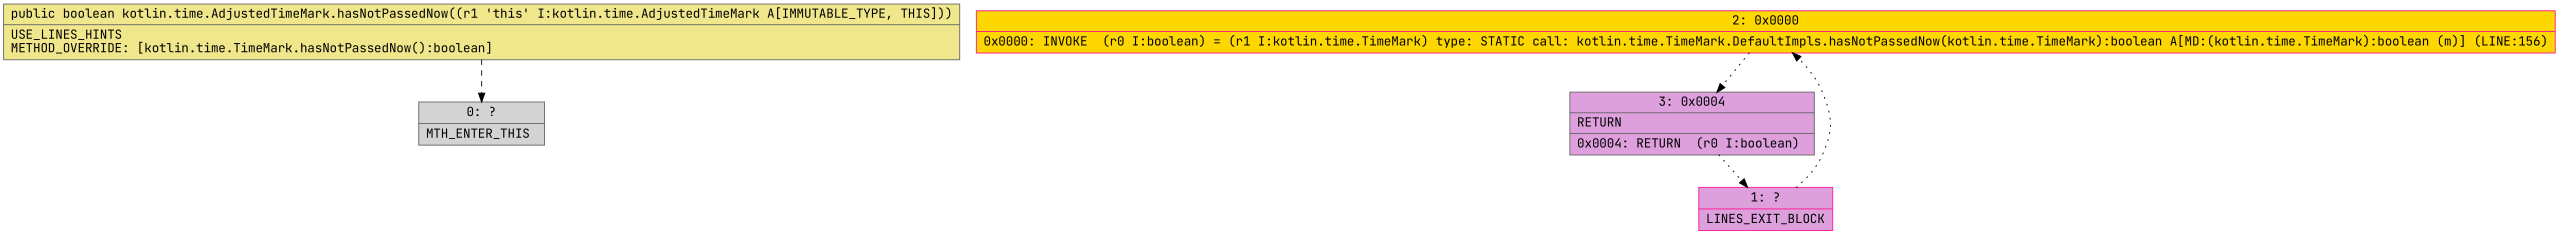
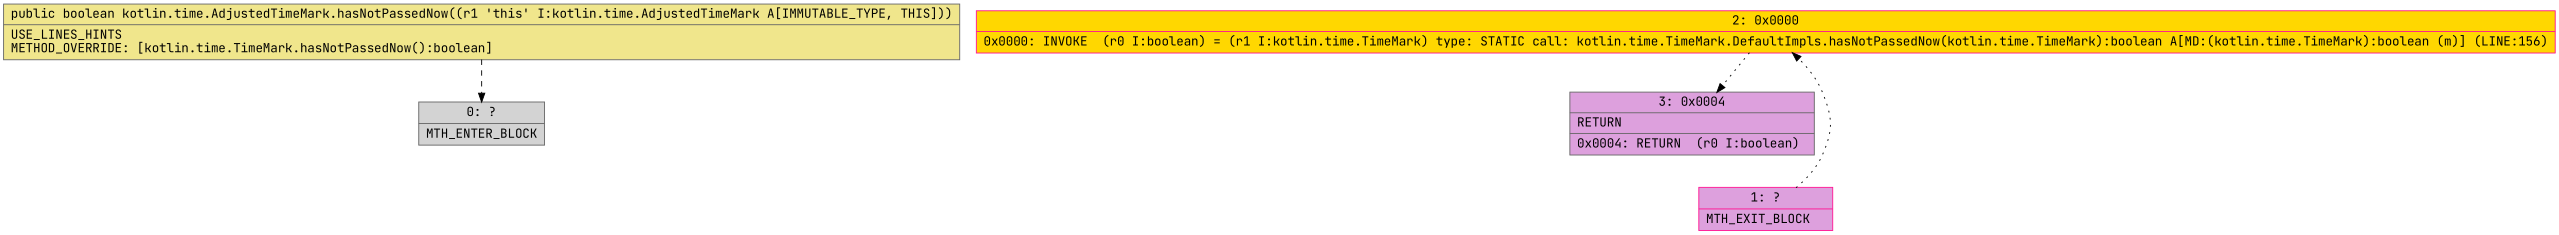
node "0: ?": text "MTH_ENTER_THIS" -> "MTH_ENTER_BLOCK"
edge "3: 0x0004" -> "1: ?": removed
node "1: ?": text "LINES_EXIT_BLOCK" -> "MTH_EXIT_BLOCK"
